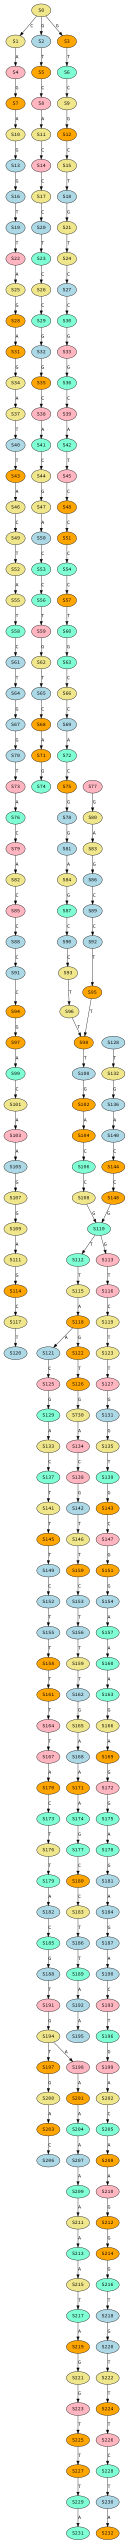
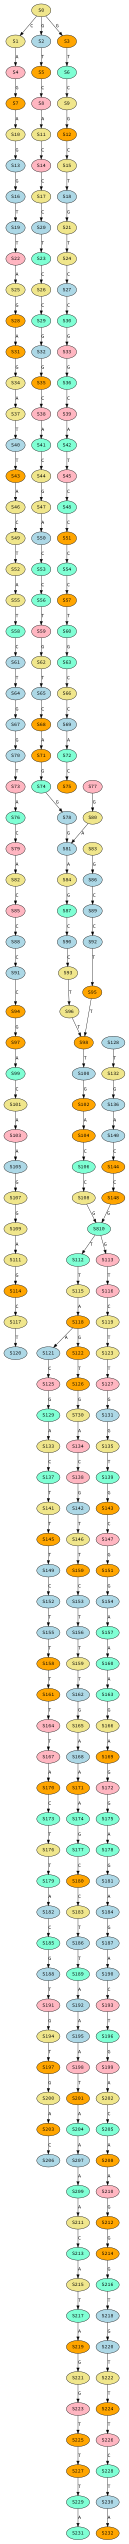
node "S48": fillcolor orange -> aquamarine
edge "S75" -> "S78": now "S74" -> "S78"
edge "S80" -> "S83": now "S80" -> "S81"
node "S110": label "S110" -> "S810"
edge "S194" -> "S198": now "S195" -> "S198"
edge "S198" -> "S201": label "A" -> "T"
edge "S211" -> "S213": label "A" -> "C"
